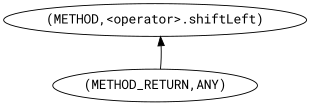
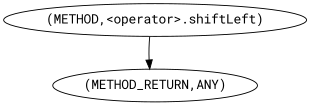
edge "(METHOD_RETURN,ANY)" -> "(METHOD,<operator>.shiftLeft)": reversed
